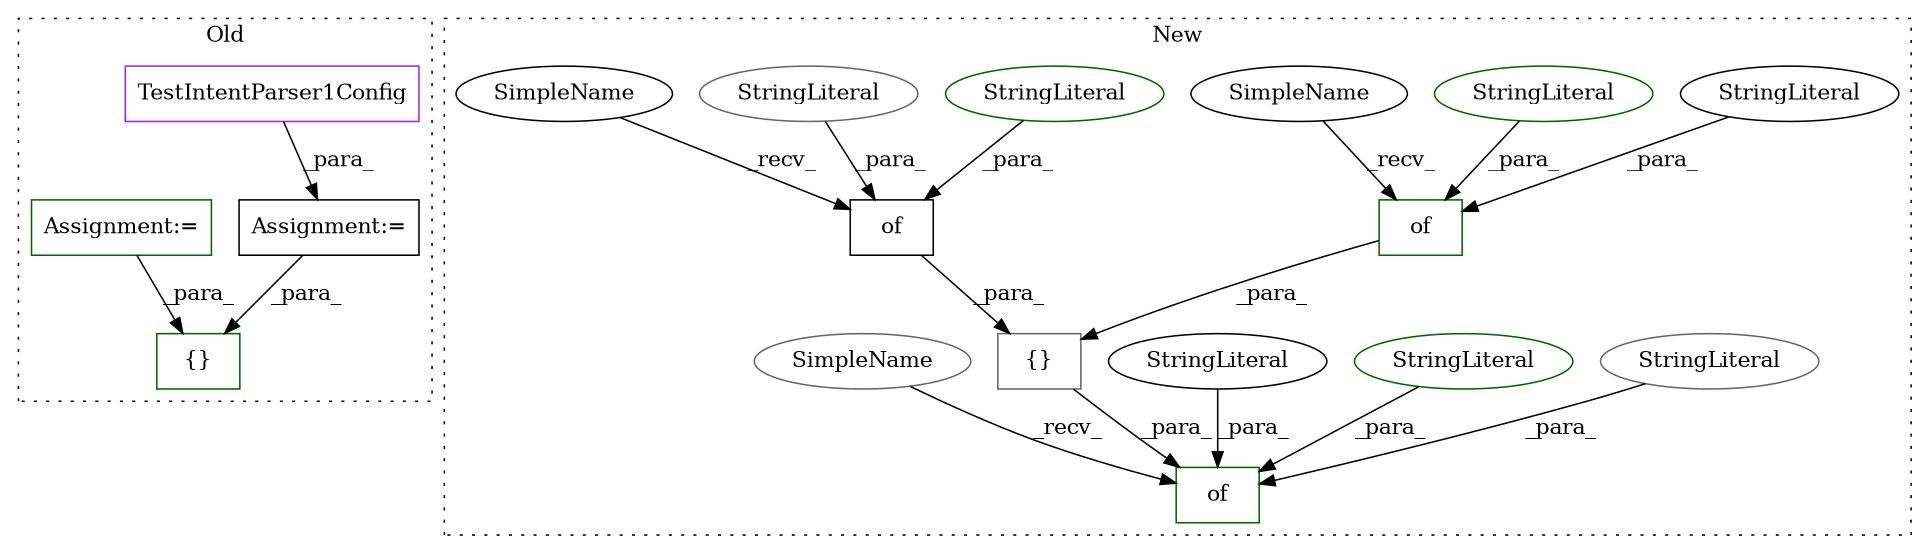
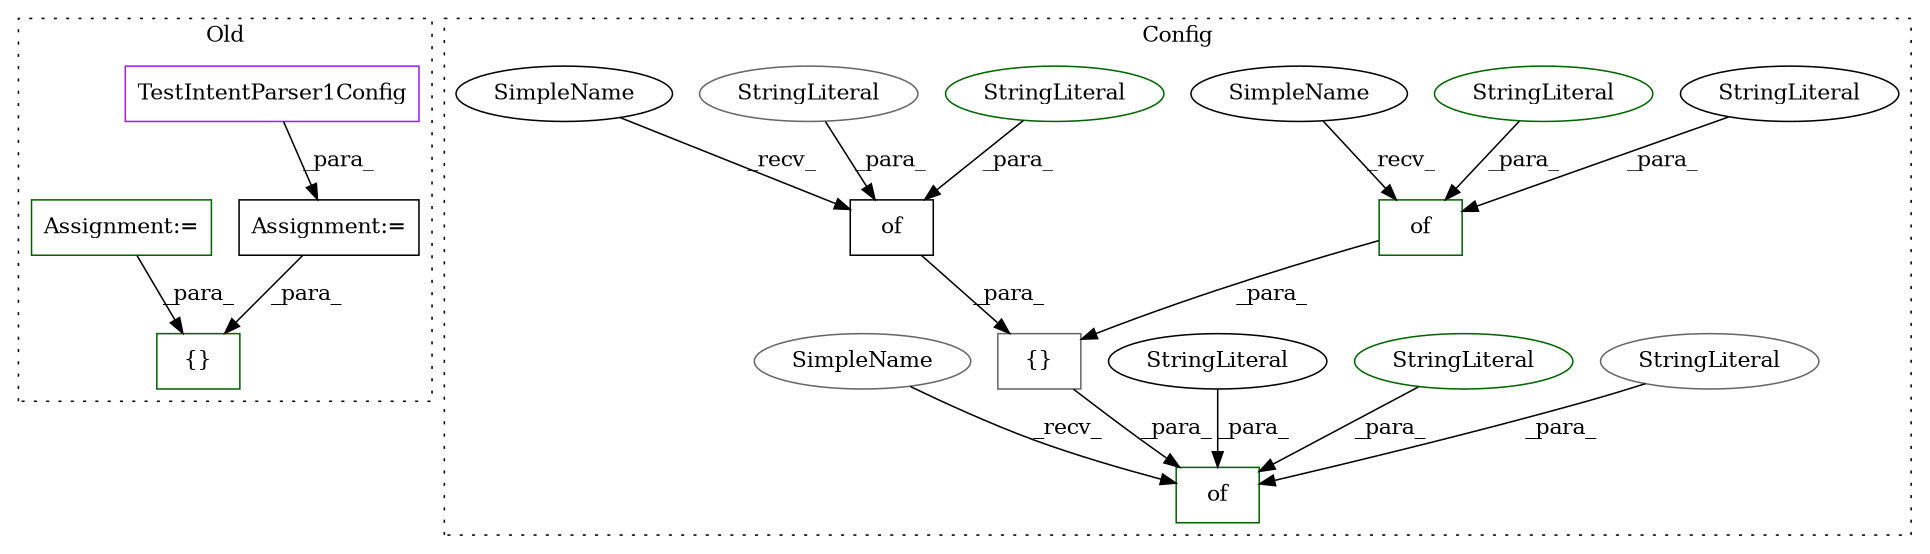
cluster "New": label "New" -> "Config"
